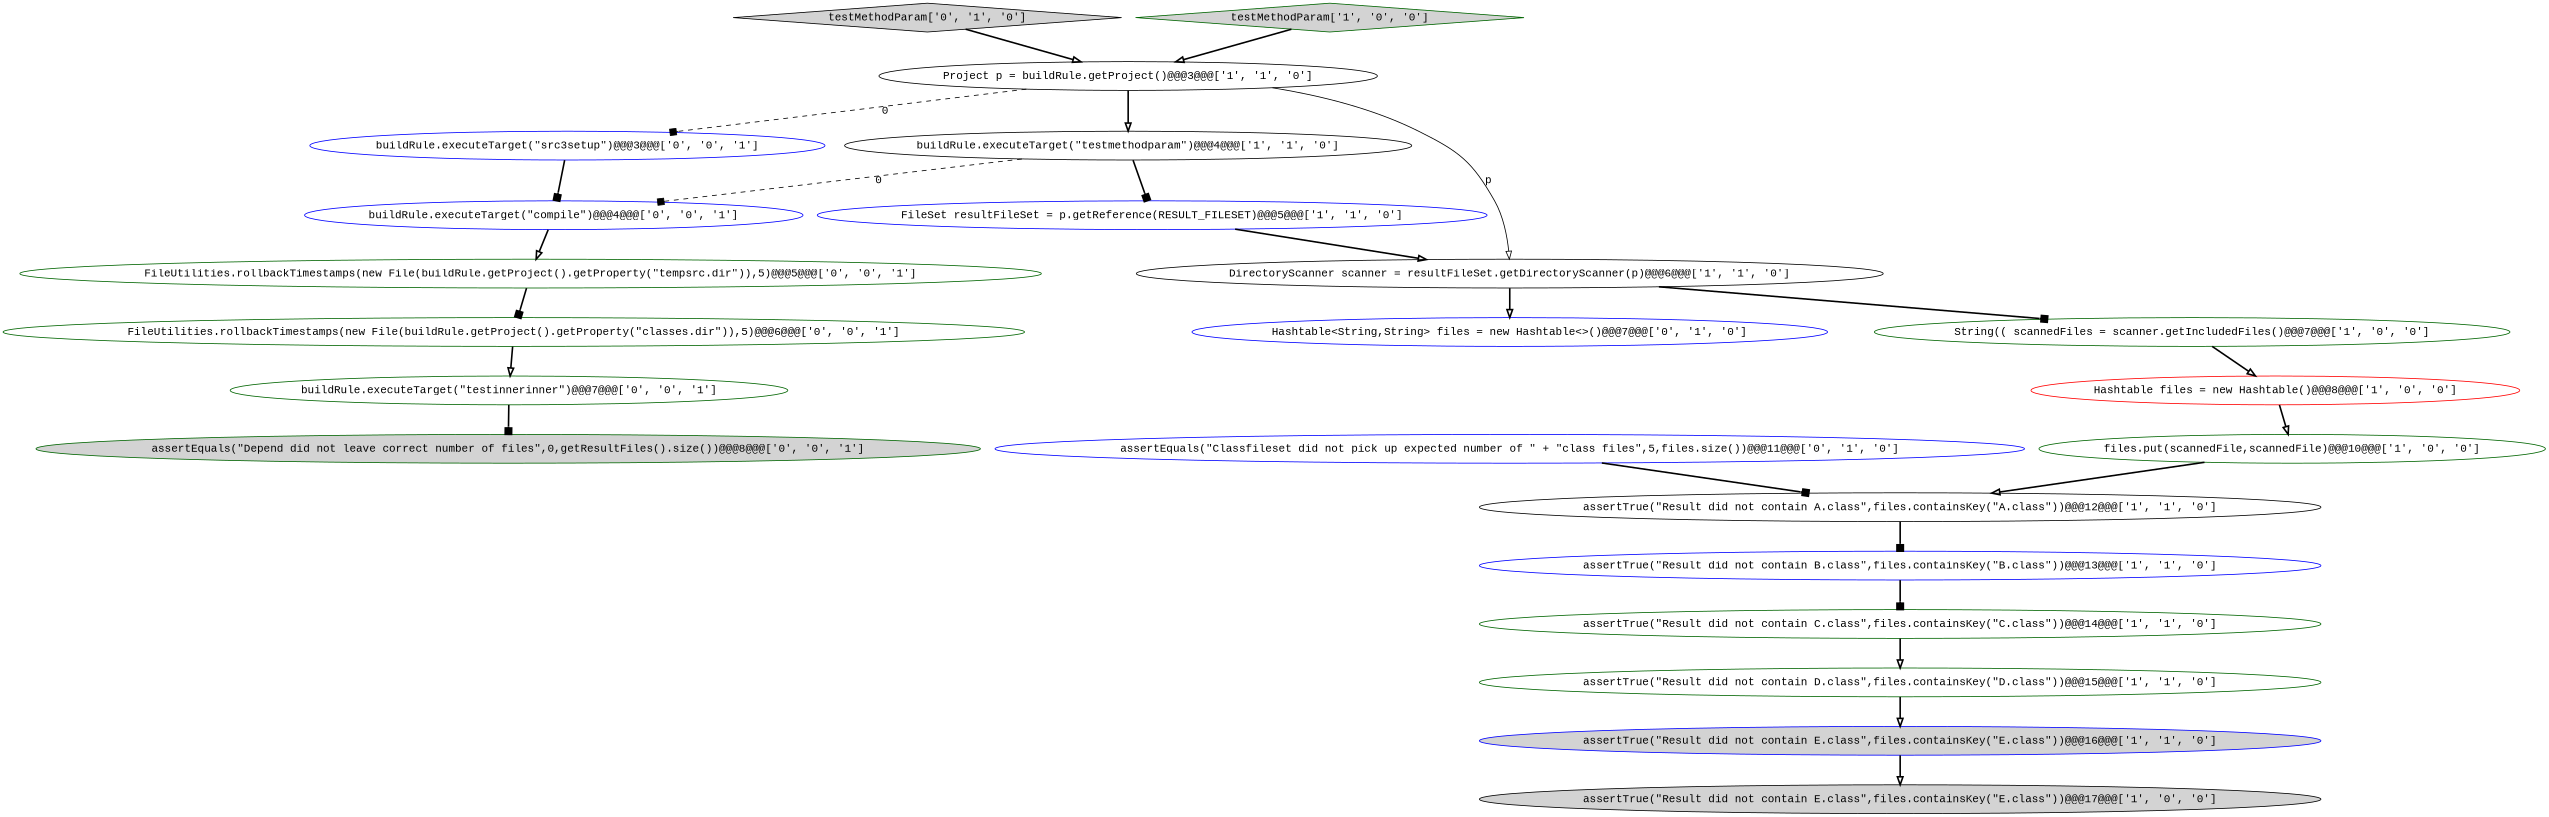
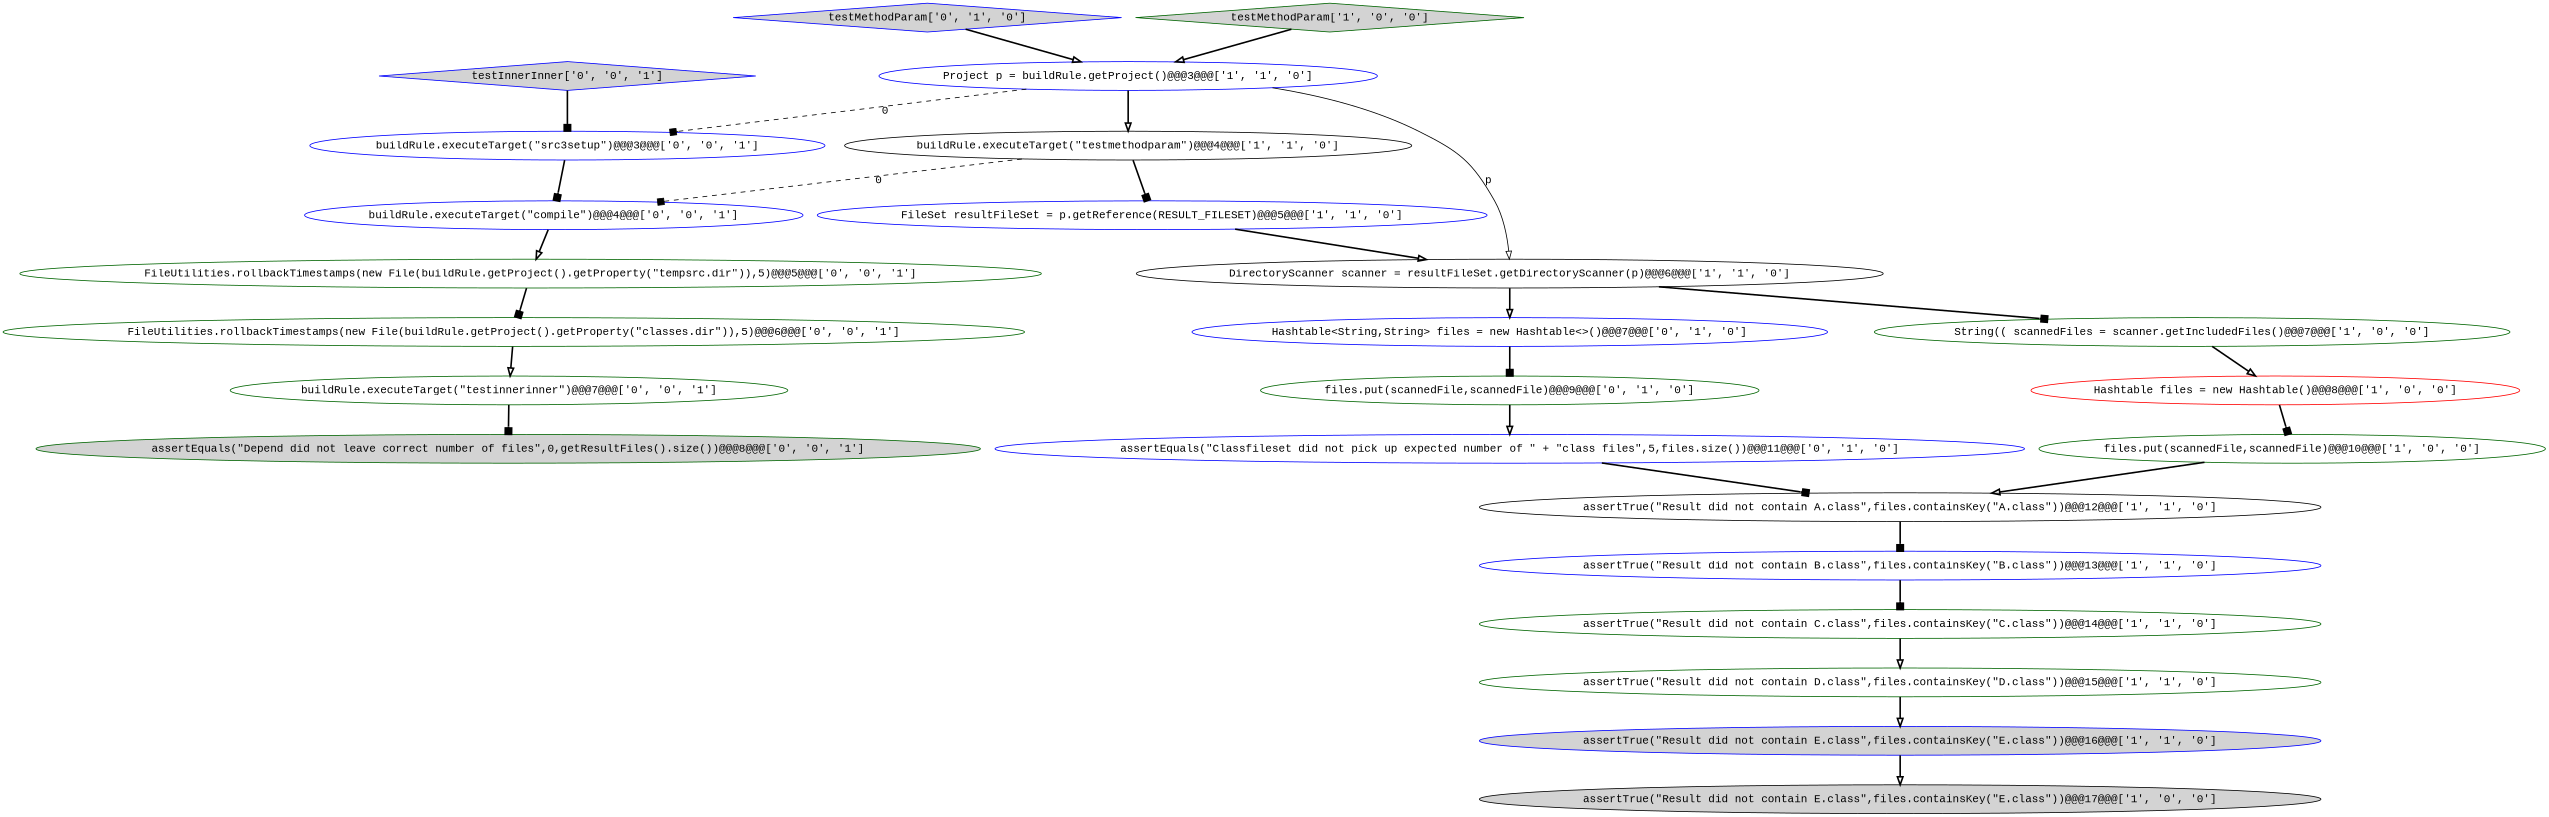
node "testMethodParam['0', '1', '0']": color black -> blue
node "testInnerInner['0', '0', '1']": added
node "Project p = buildRule.getProject()@@@3@@@['1', '1', '0']": color black -> blue
node "files.put(scannedFile,scannedFile)@@@9@@@['0', '1', '0']": added
edge "Hashtable files = new Hashtable()@@@8@@@['1', '0', '0']" -> "files.put(scannedFile,scannedFile)@@@10@@@['1', '0', '0']": arrowhead onormal -> box
